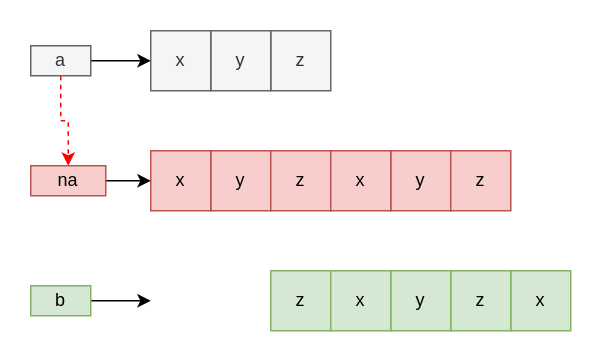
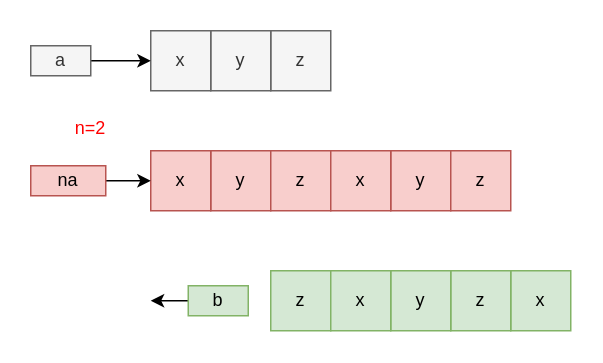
edge "a" -> "na": removed
node "n=2": added
node "b": moved (61, 301) -> (218, 301)
